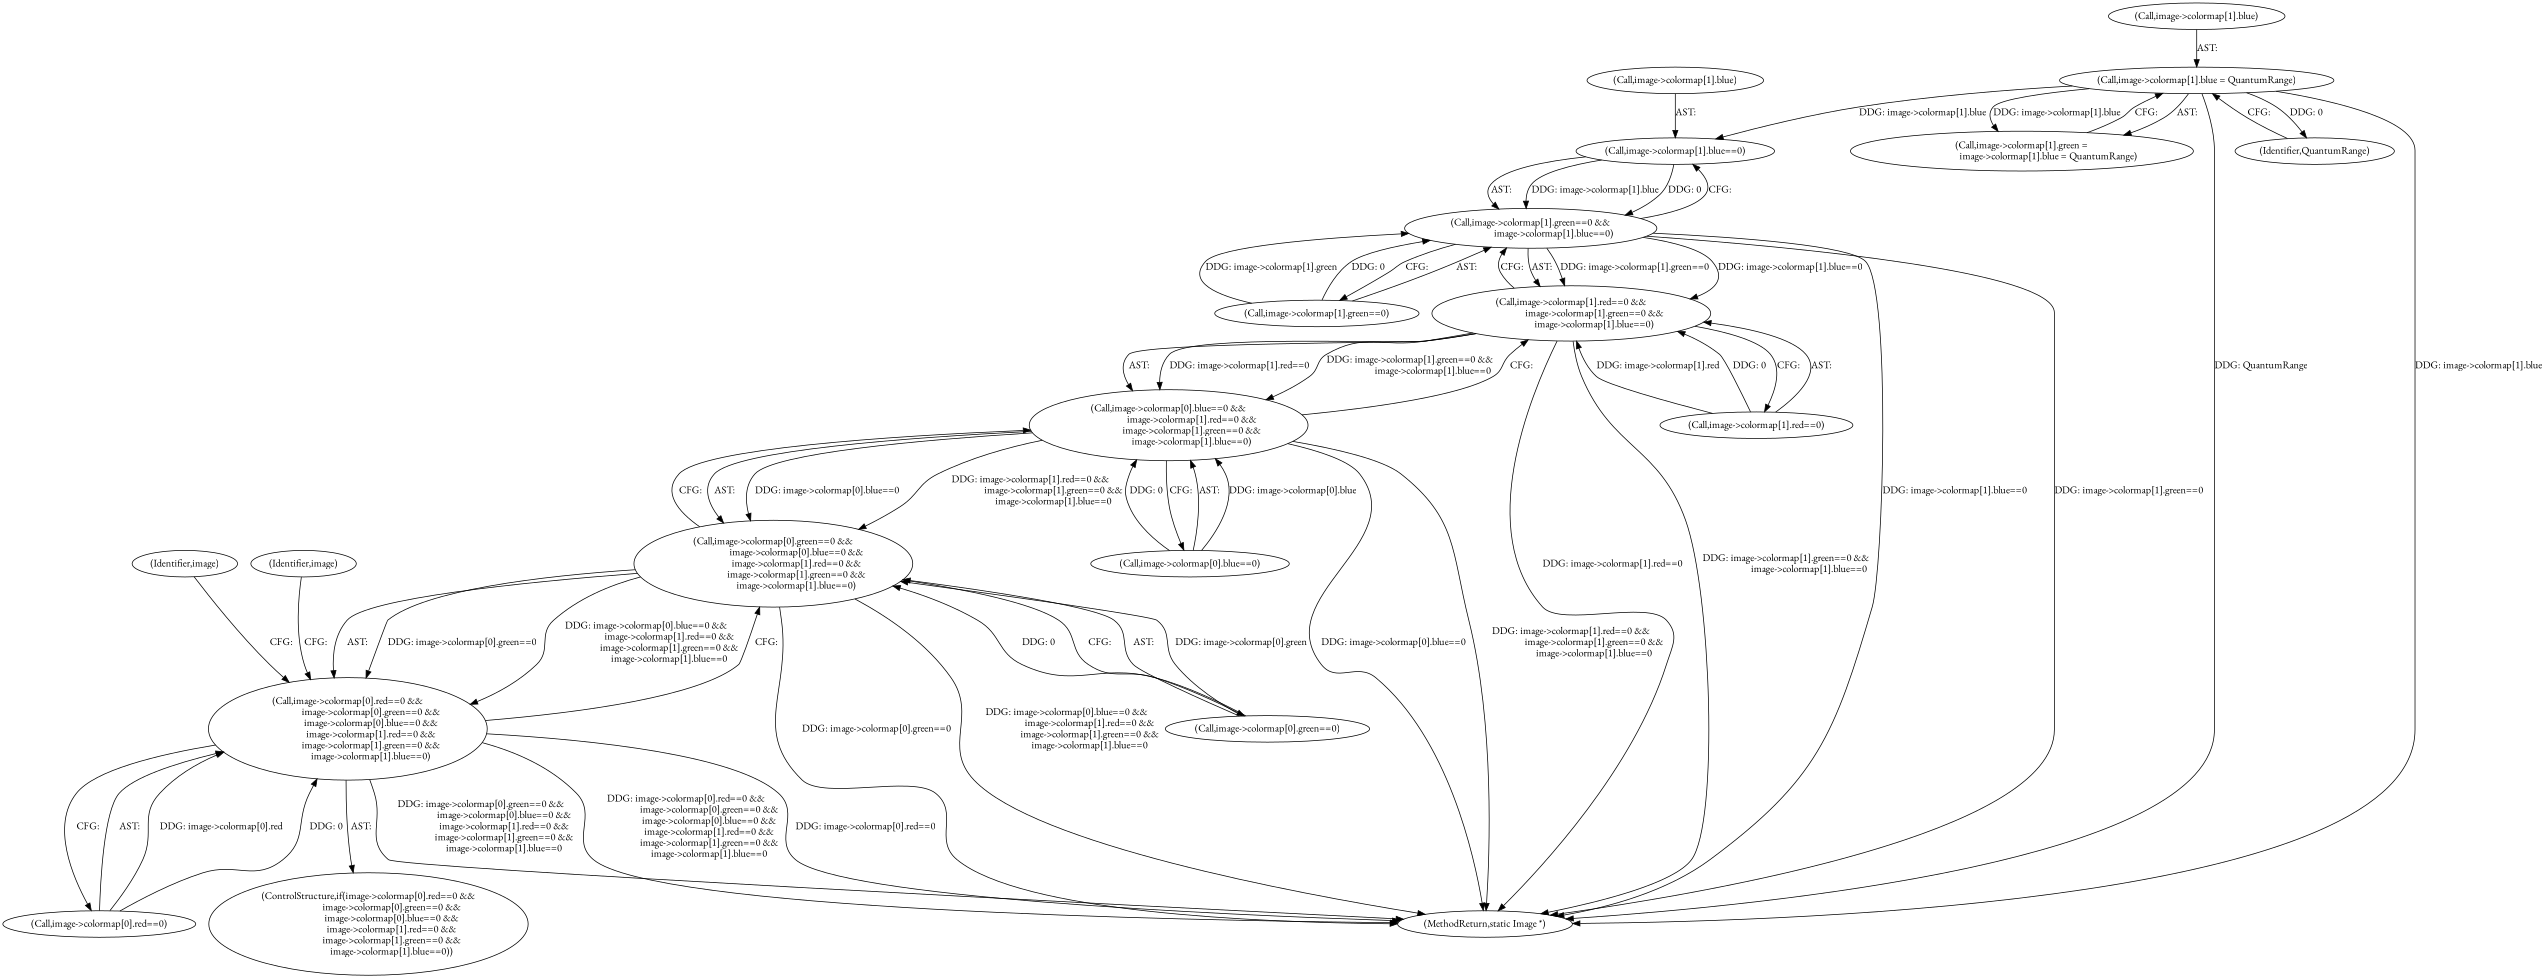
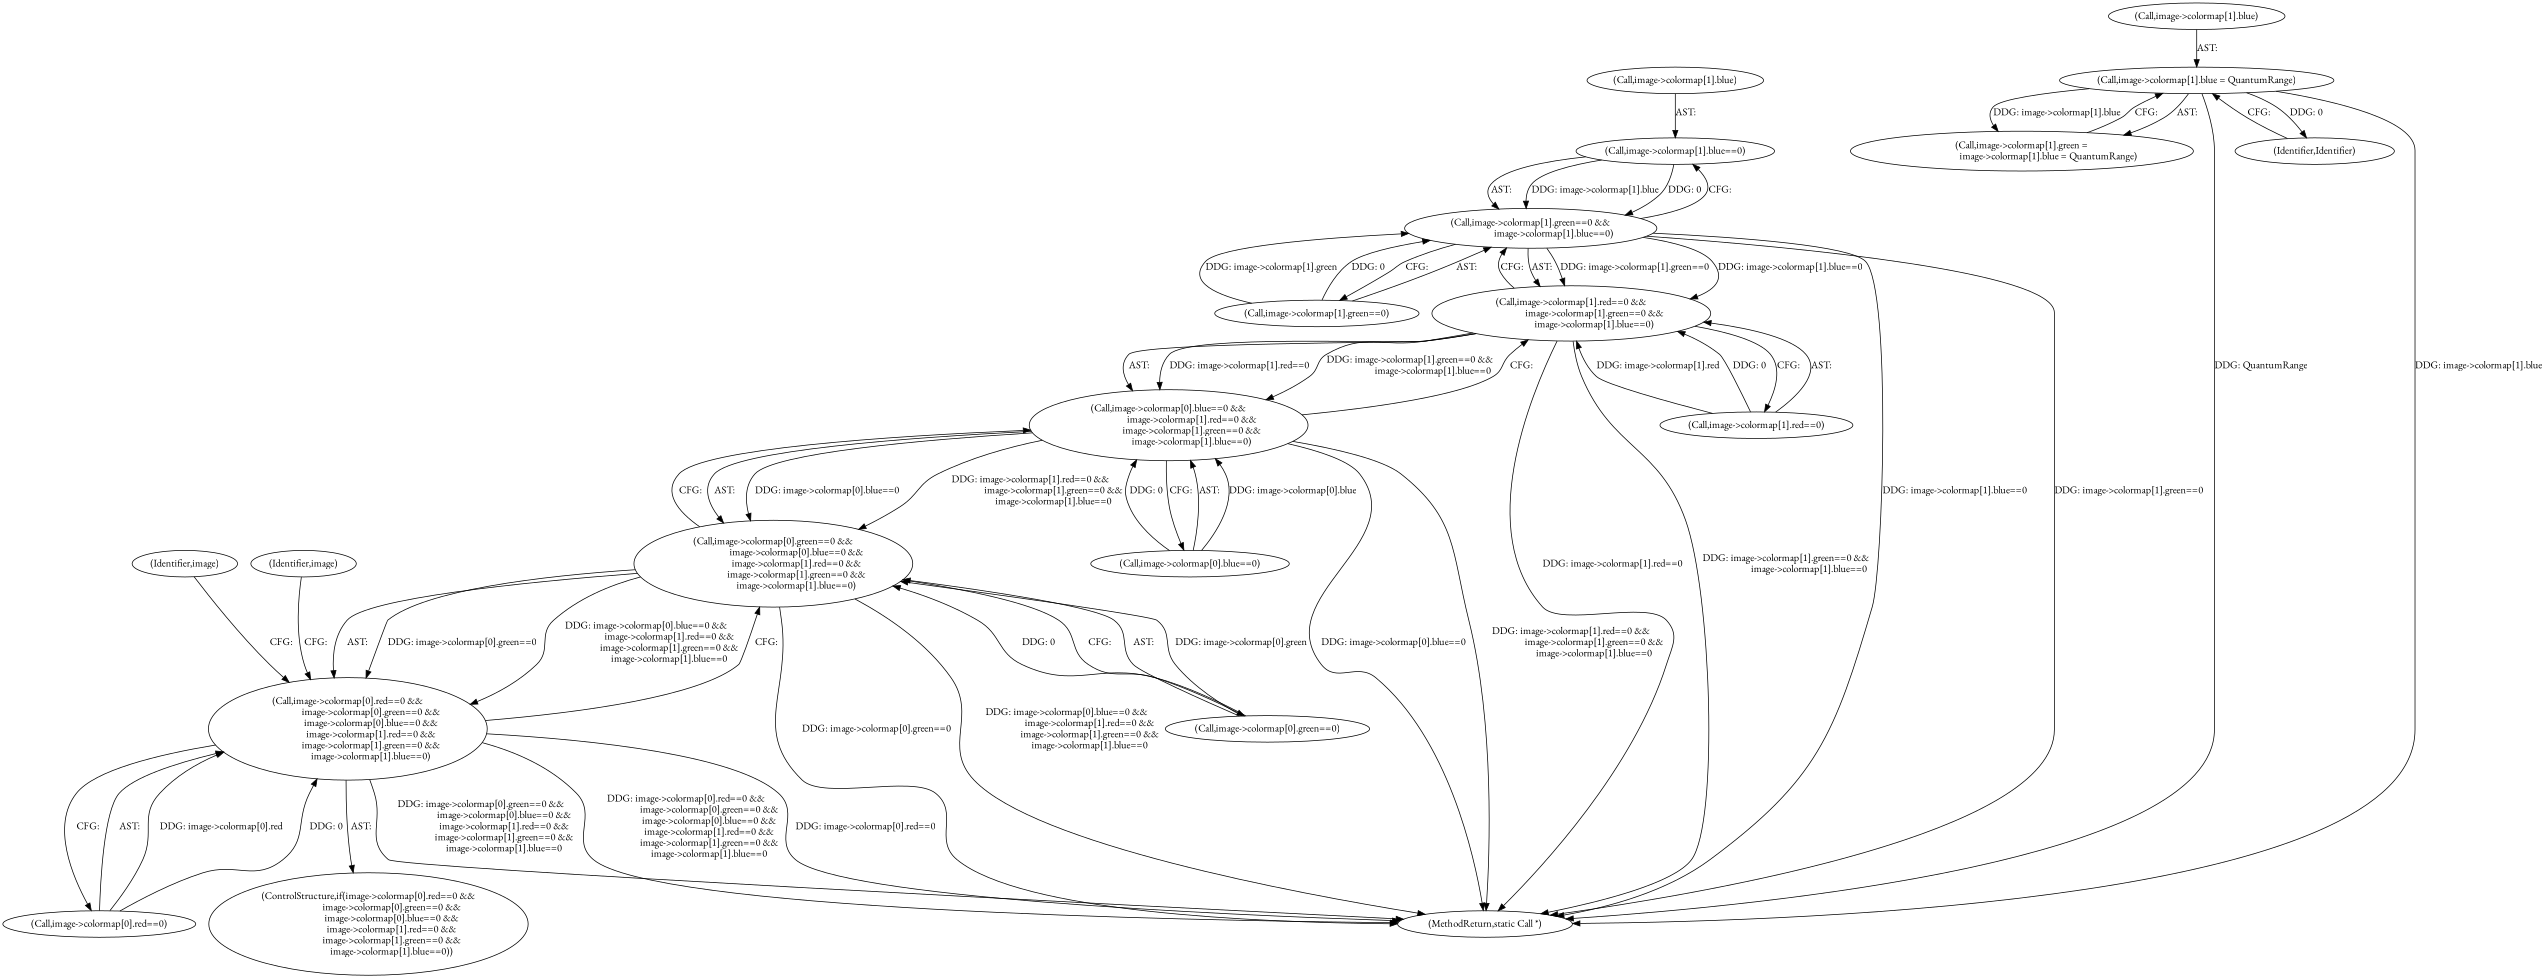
edge "(Call,image->colormap[1].blue = QuantumRange)" -> "(Call,image->colormap[1].blue==0)": removed, label "DDG: image->colormap[1].blue"
node "(Identifier,QuantumRange)": label "(Identifier,QuantumRange)" -> "(Identifier,Identifier)"
node "(MethodReturn,static Image *)": label "(MethodReturn,static Image *)" -> "(MethodReturn,static Call *)"
